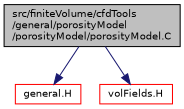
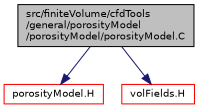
node "general.H": label "general.H" -> "porosityModel.H"
